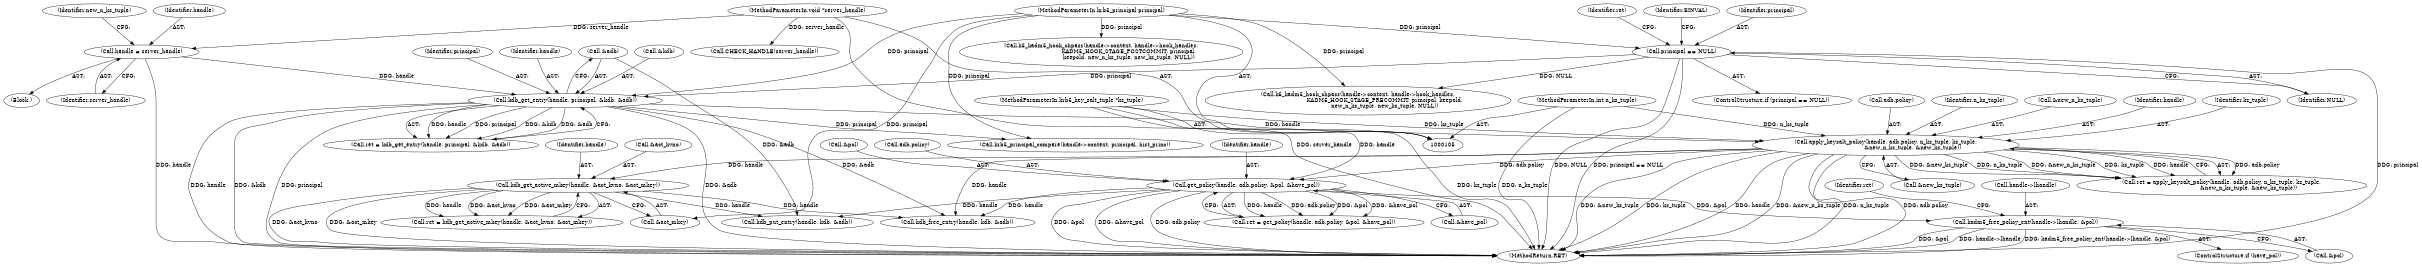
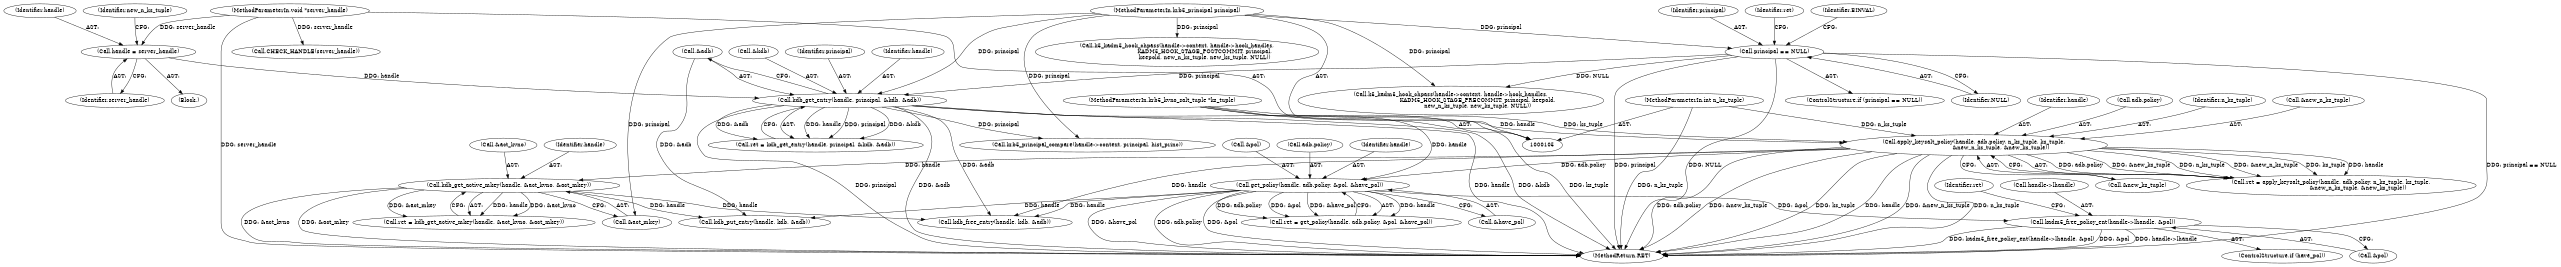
node "(MethodParameterIn,krb5_key_salt_tuple *ks_tuple)": label "(MethodParameterIn,krb5_key_salt_tuple *ks_tuple)" -> "(MethodParameterIn,krb5_kvno_salt_tuple *ks_tuple)"
node "(Identifier,ks_tuple)": removed
edge "(Call,handle = server_handle)" -> "(MethodReturn,RET)": removed, label "DDG: handle"
